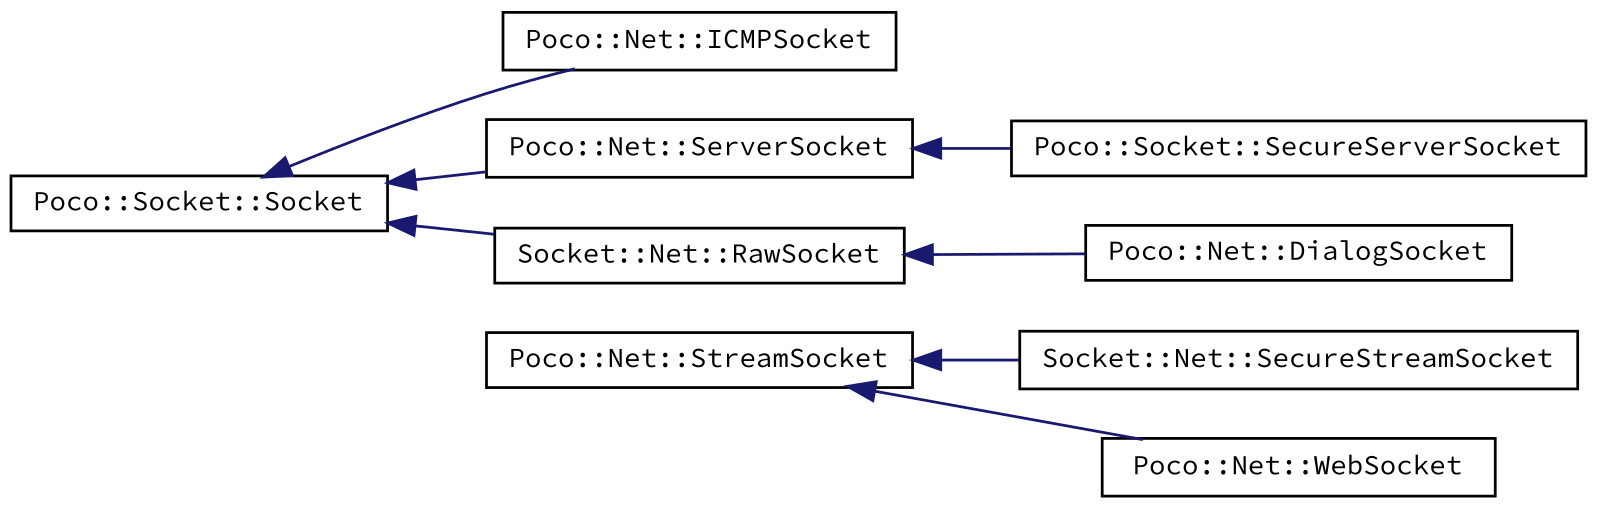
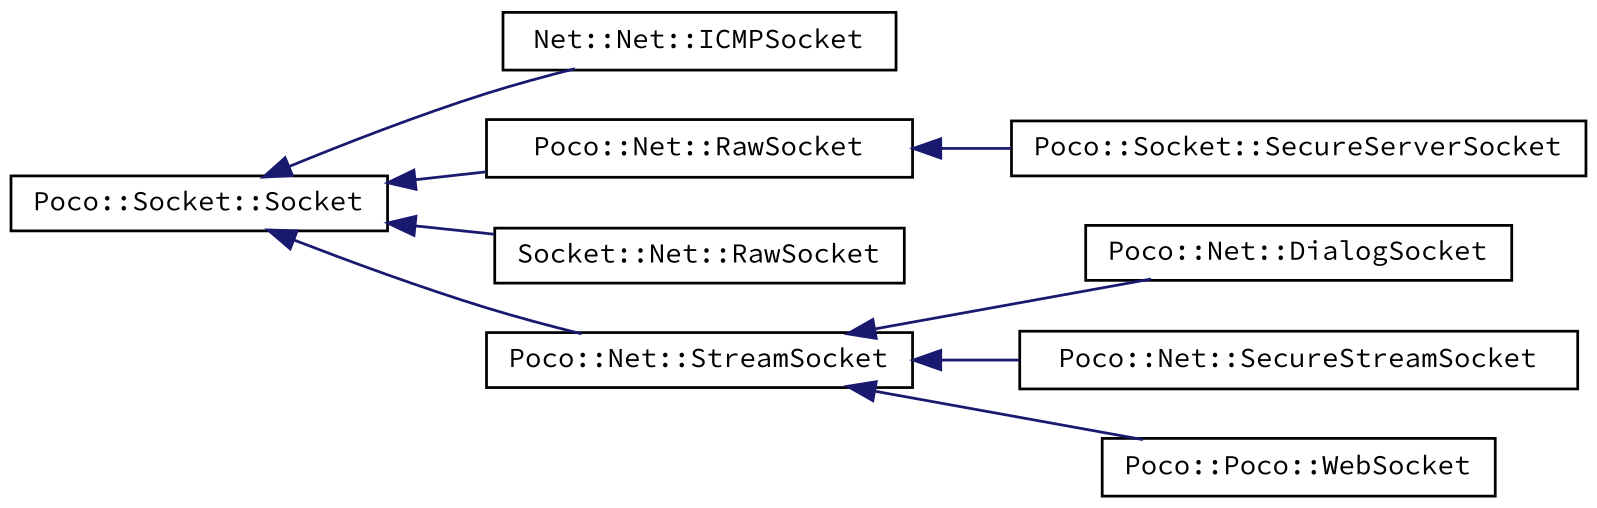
node "Poco::Net::ICMPSocket": label "Poco::Net::ICMPSocket" -> "Net::Net::ICMPSocket"
node "Poco::Net::ServerSocket": label "Poco::Net::ServerSocket" -> "Poco::Net::RawSocket"
edge "Poco::Net::DialogSocket" -> "Socket::Net::RawSocket": now "Poco::Net::DialogSocket" -> "Poco::Net::StreamSocket"
edge "Poco::Net::StreamSocket" -> "Poco::Socket::Socket": added
node "Socket::Net::SecureStreamSocket": label "Socket::Net::SecureStreamSocket" -> "Poco::Net::SecureStreamSocket"
node "Poco::Net::WebSocket": label "Poco::Net::WebSocket" -> "Poco::Poco::WebSocket"
